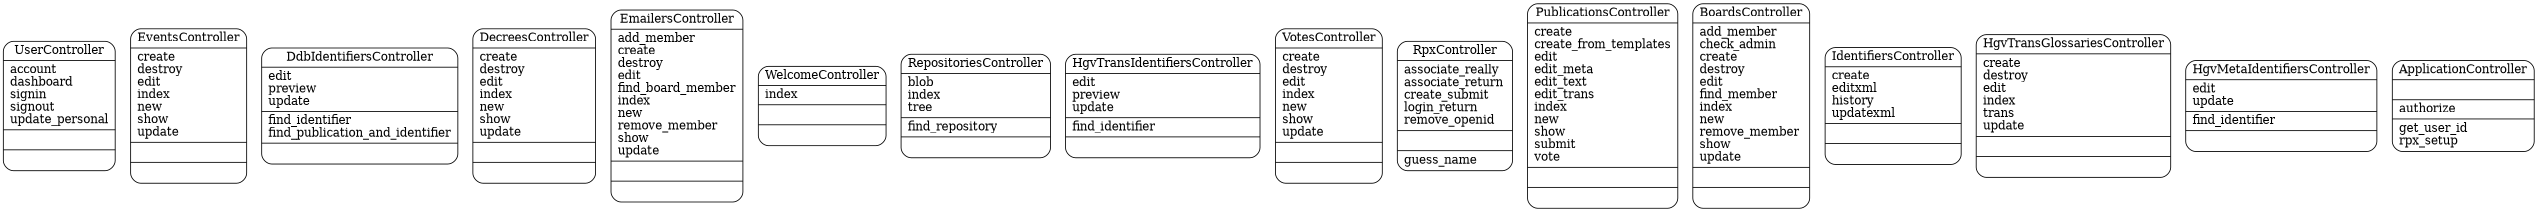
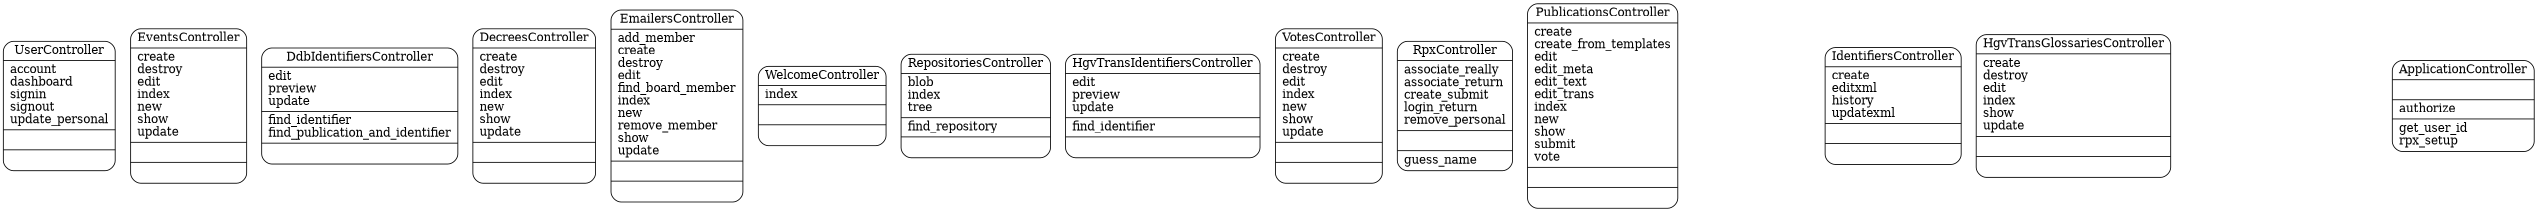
node "BoardsController": removed
node "HgvMetaIdentifiersController": removed
node "HgvTransGlossariesController": text "trans" -> "show"
node "RpxController": text "remove_openid" -> "remove_personal"
